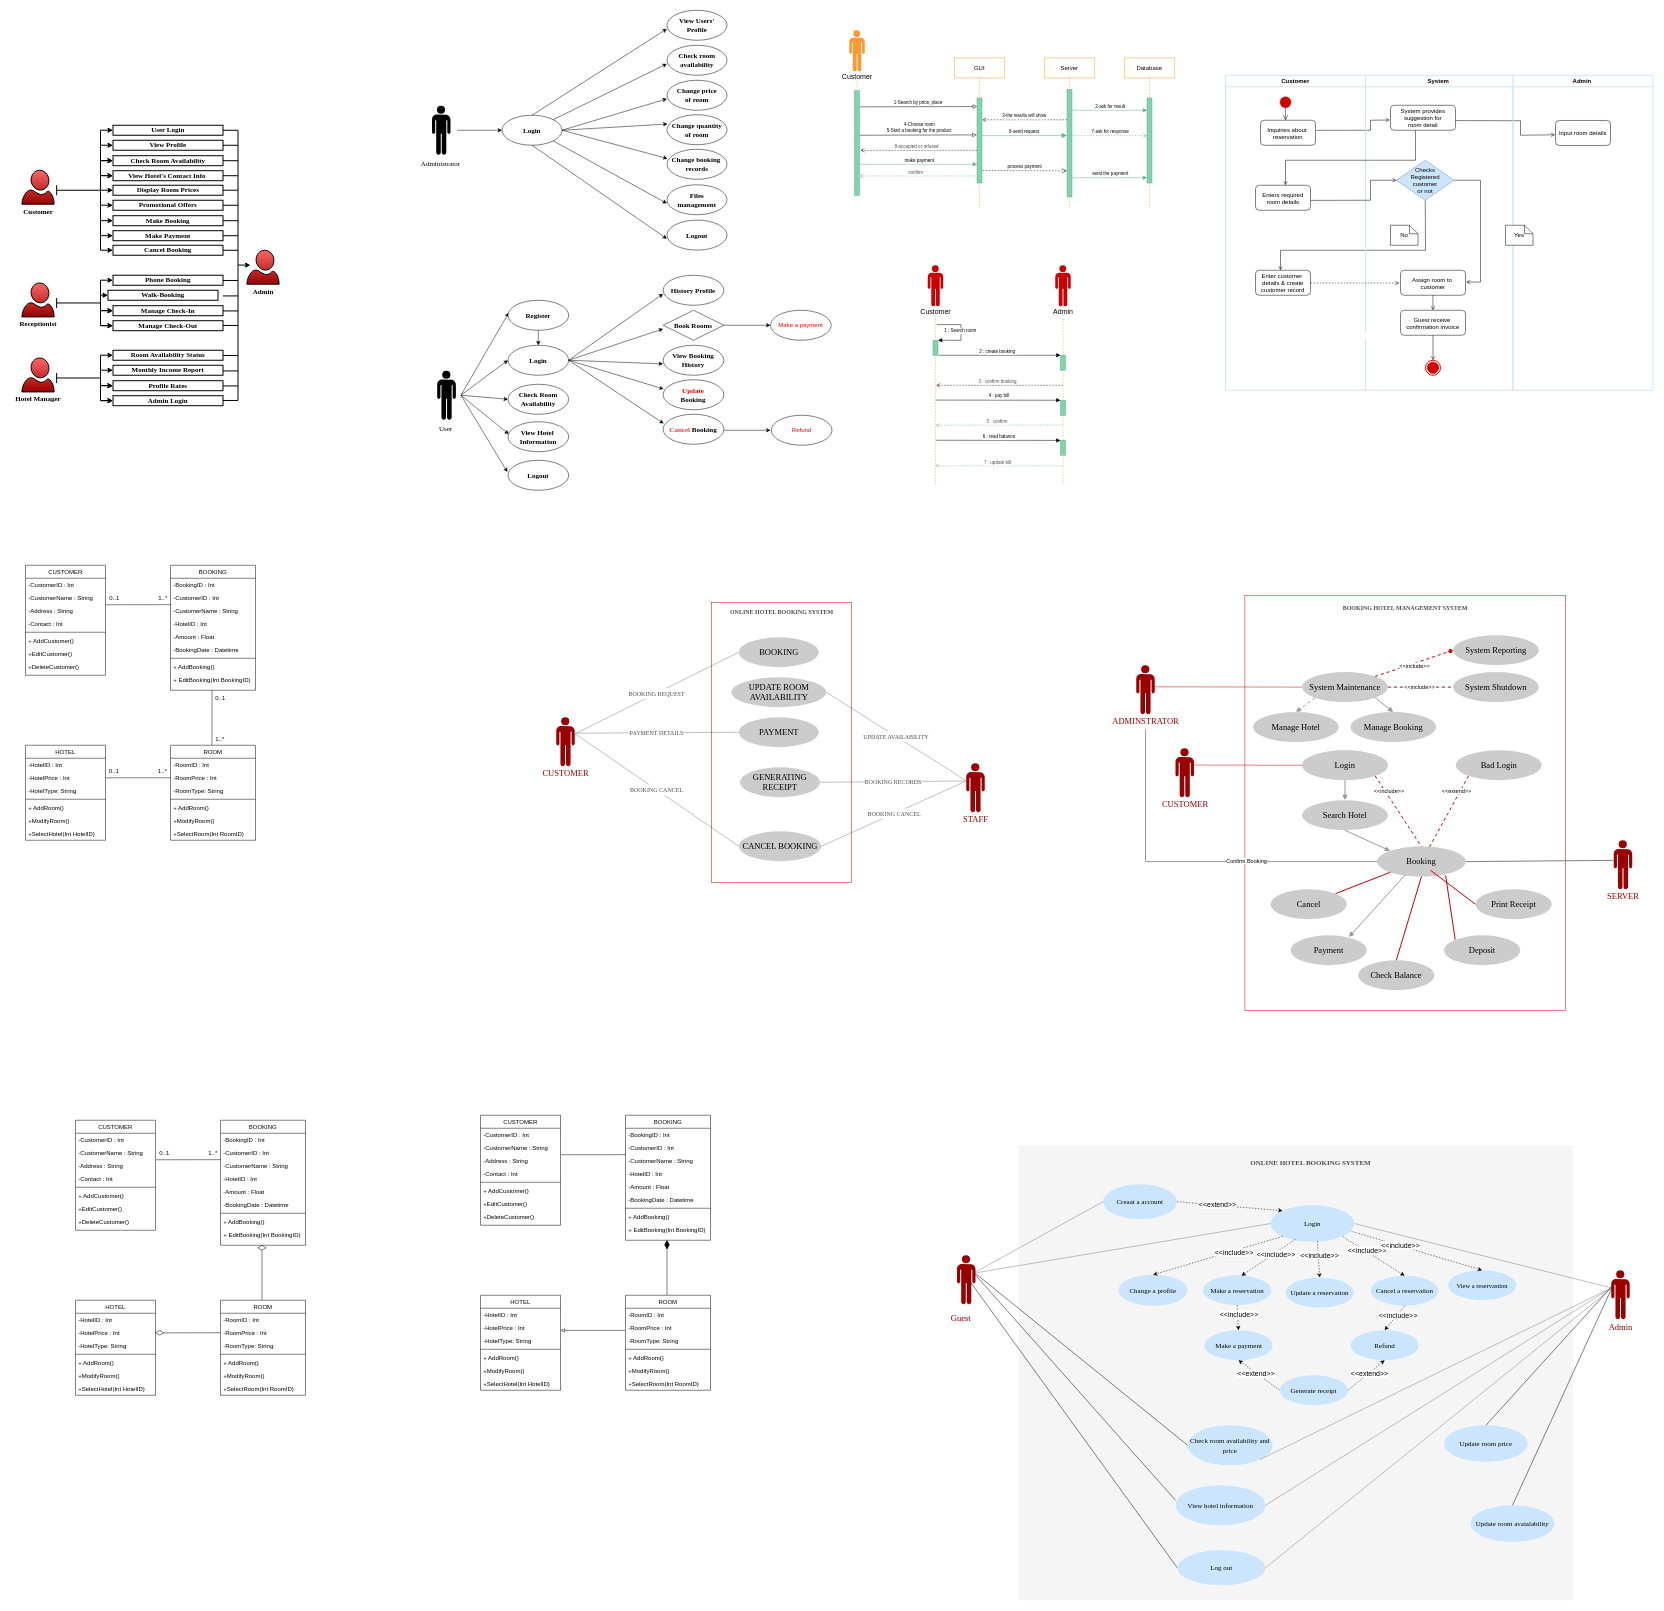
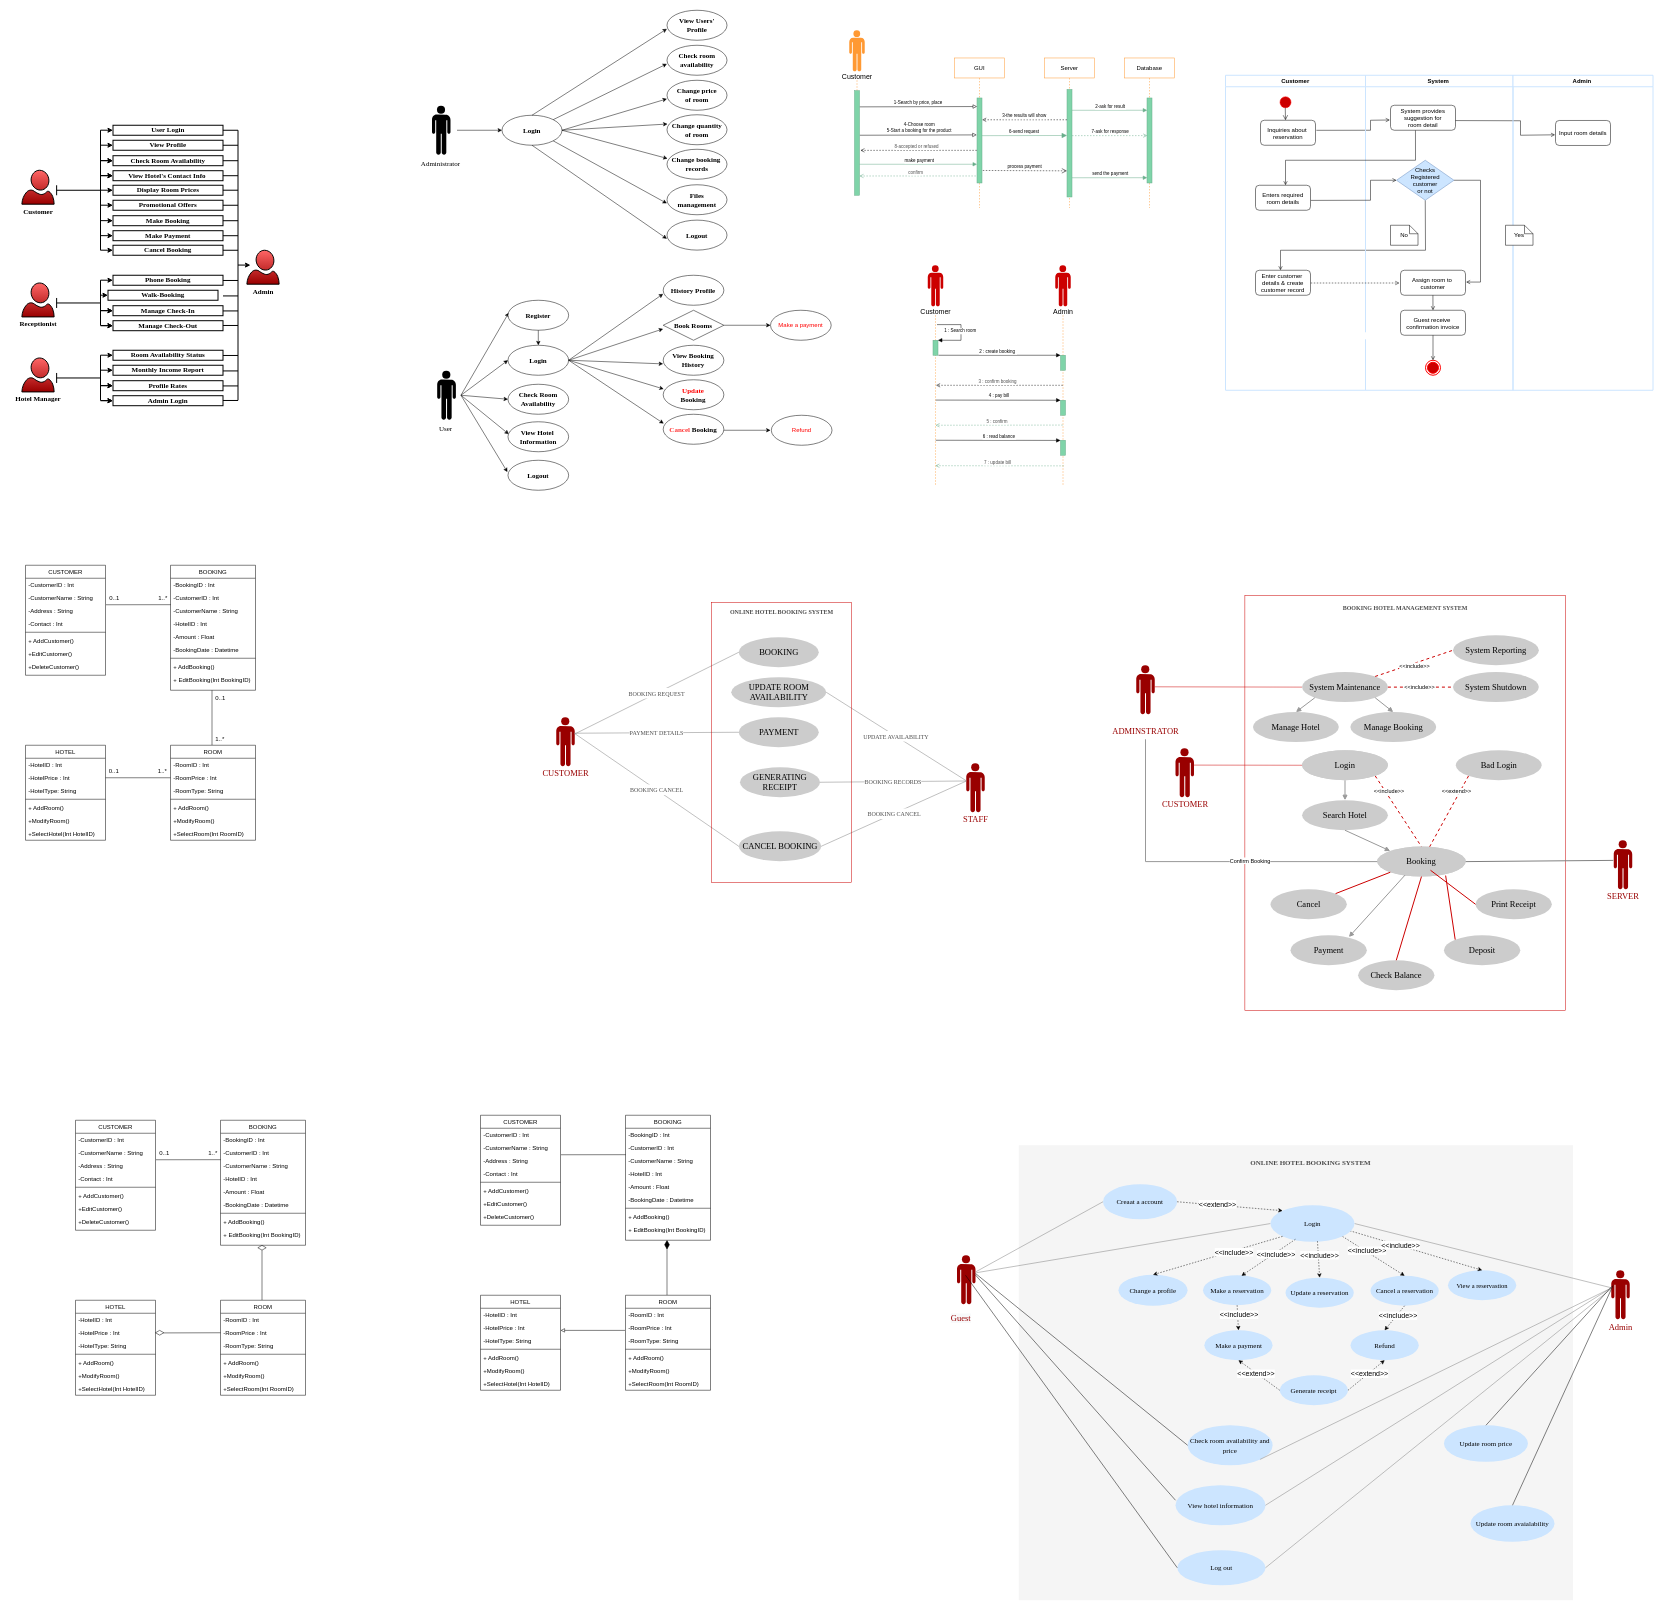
edge "System Maintenance" -> "System Reporting": arrowhead diamond -> none
edge "System Maintenance" -> "Manage Hotel": style dashed -> solid
node "ADMINSTRATOR": moved (1145, 722) -> (1145, 732)
